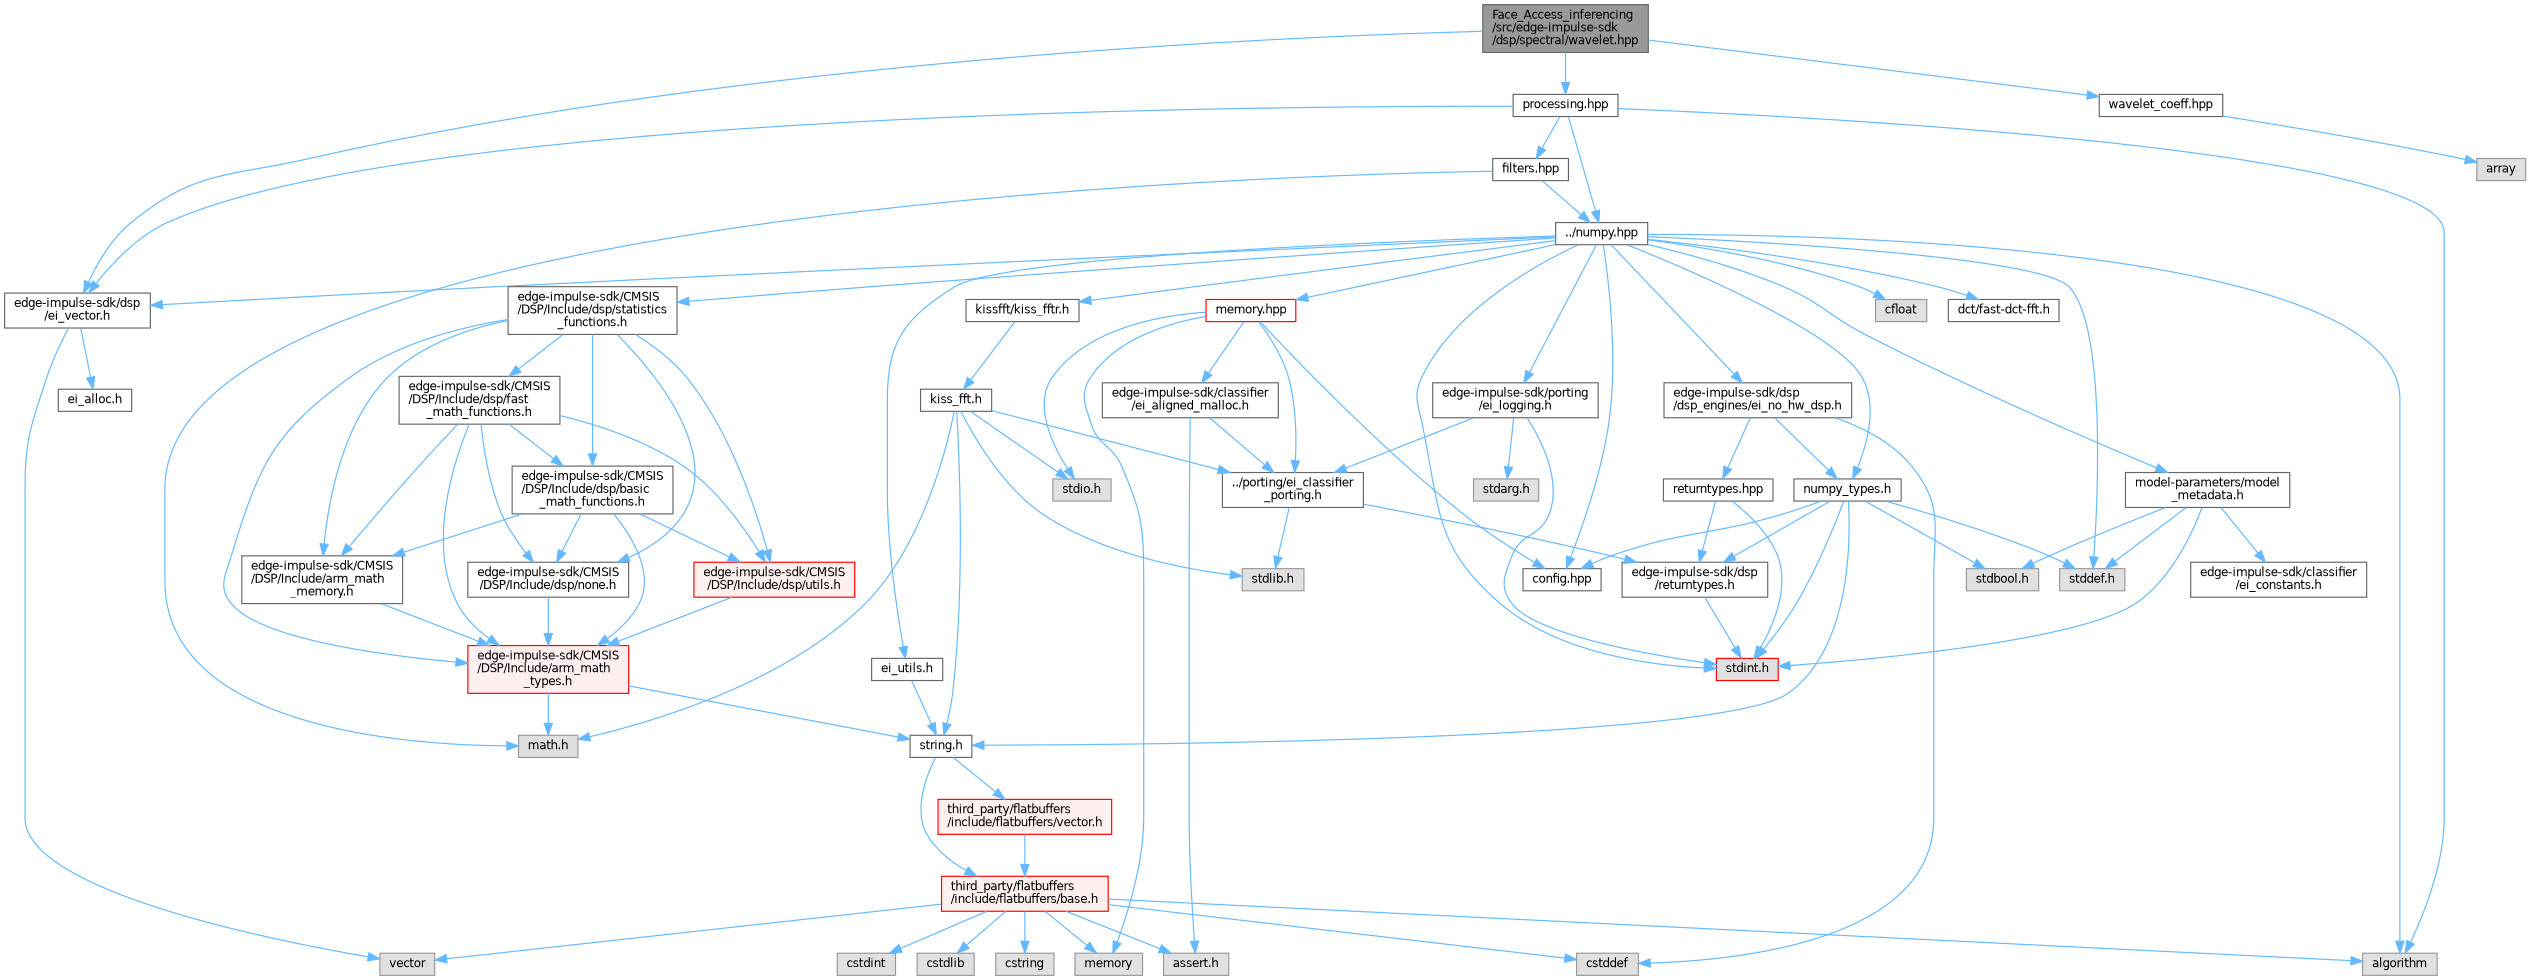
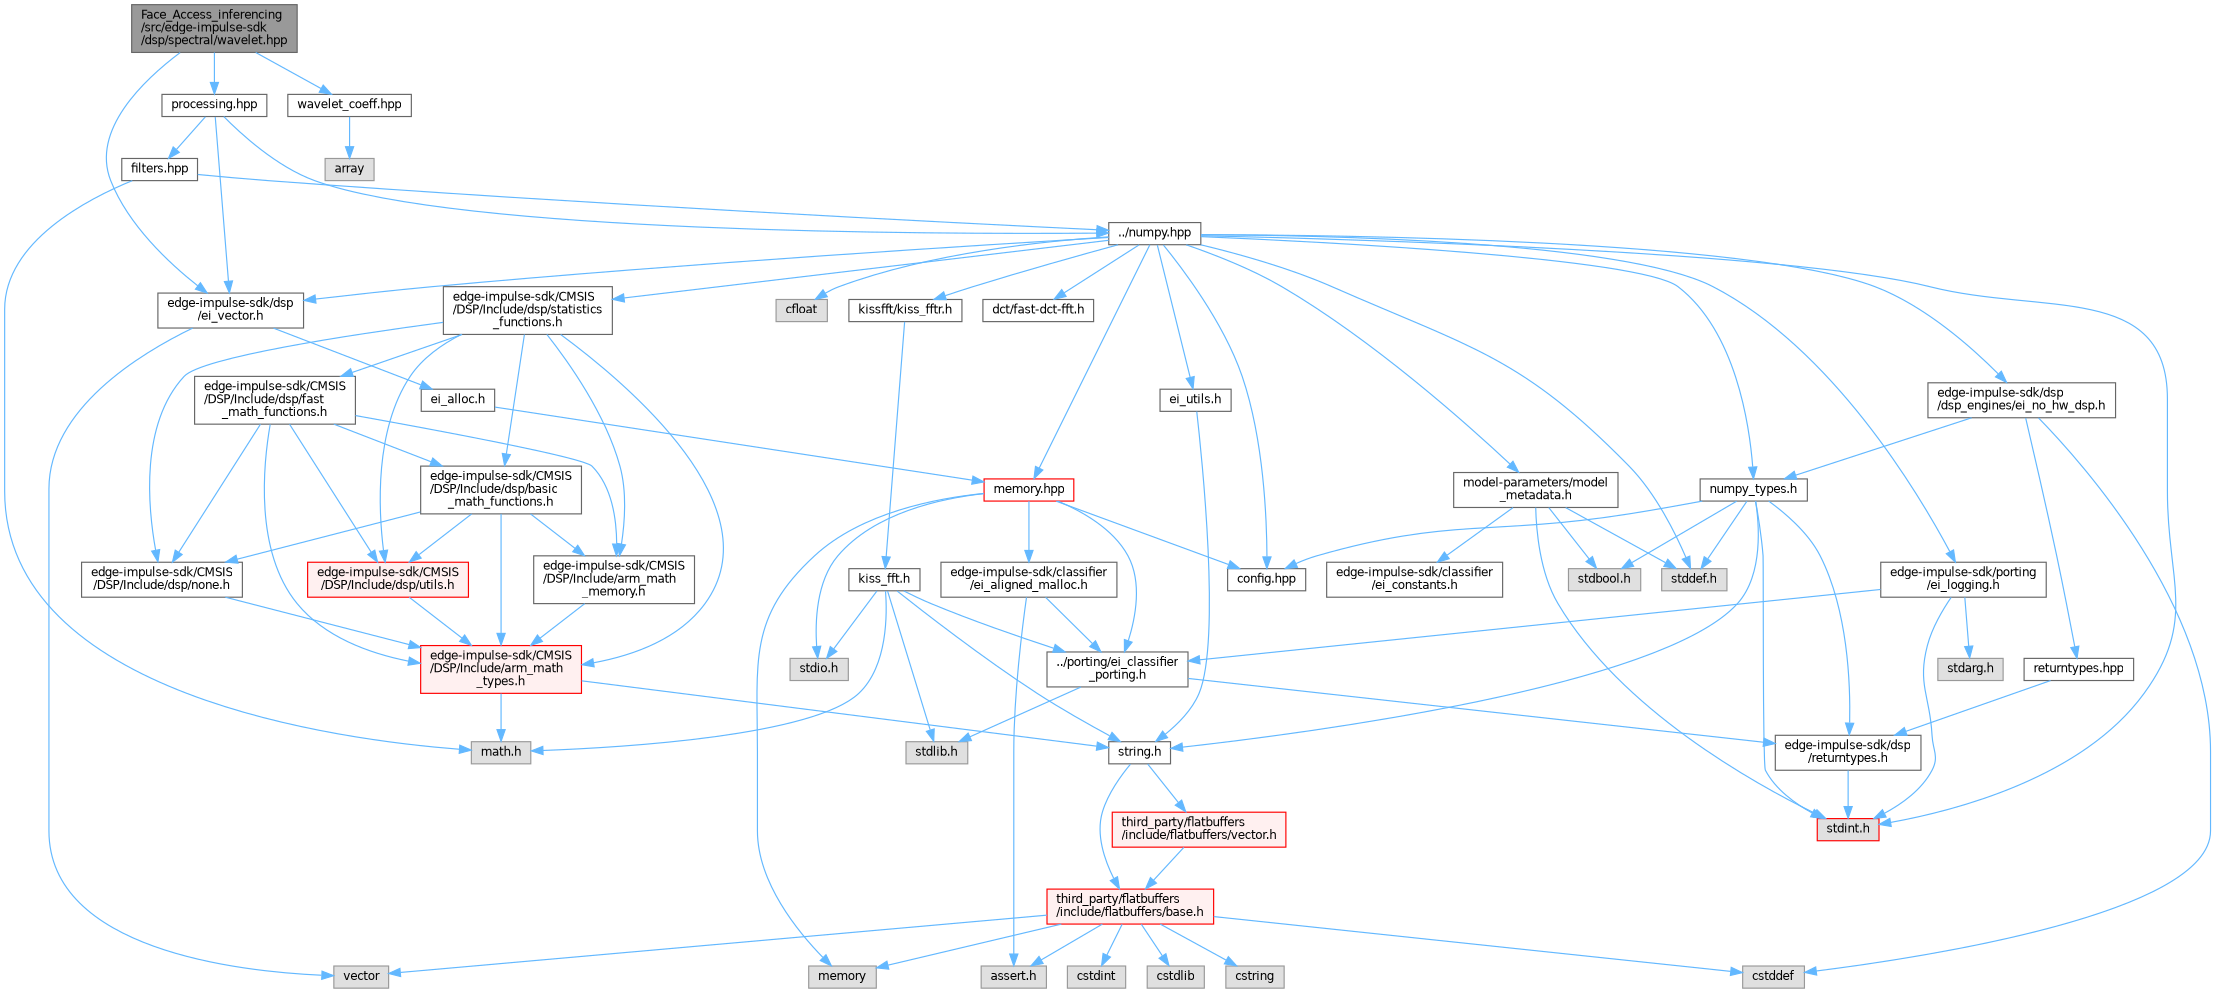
edge "ei_alloc.h" -> "memory.hpp": added
edge "returntypes.hpp" -> "stdint.h": removed
node "algorithm": removed
